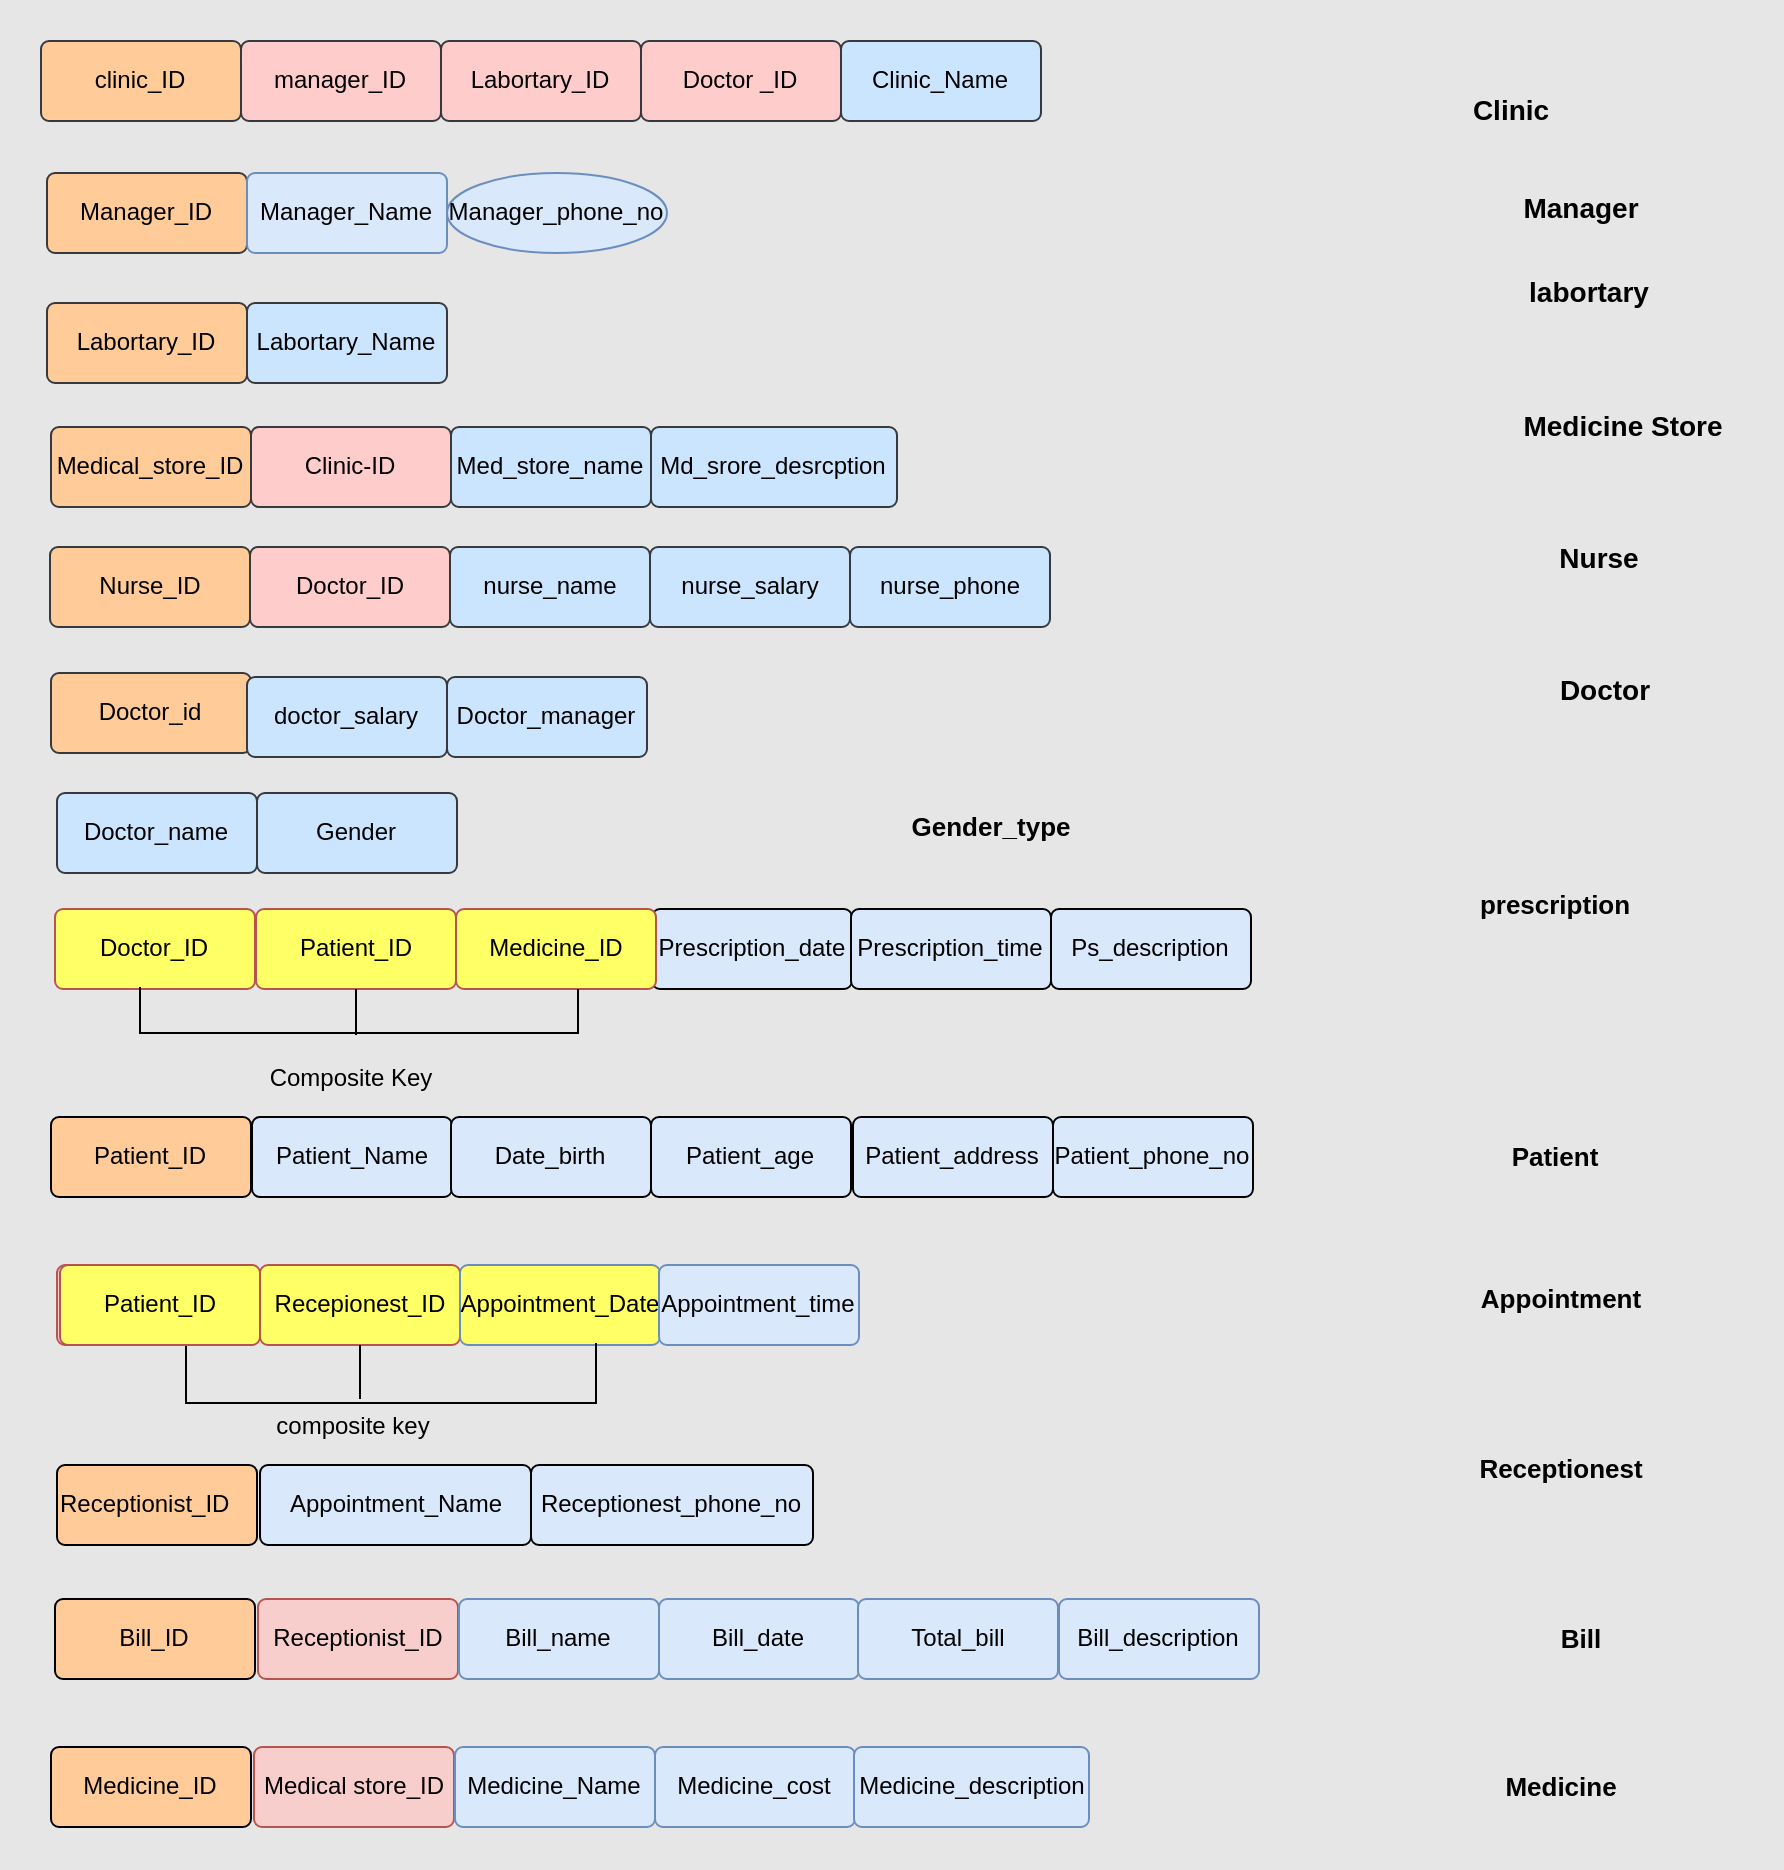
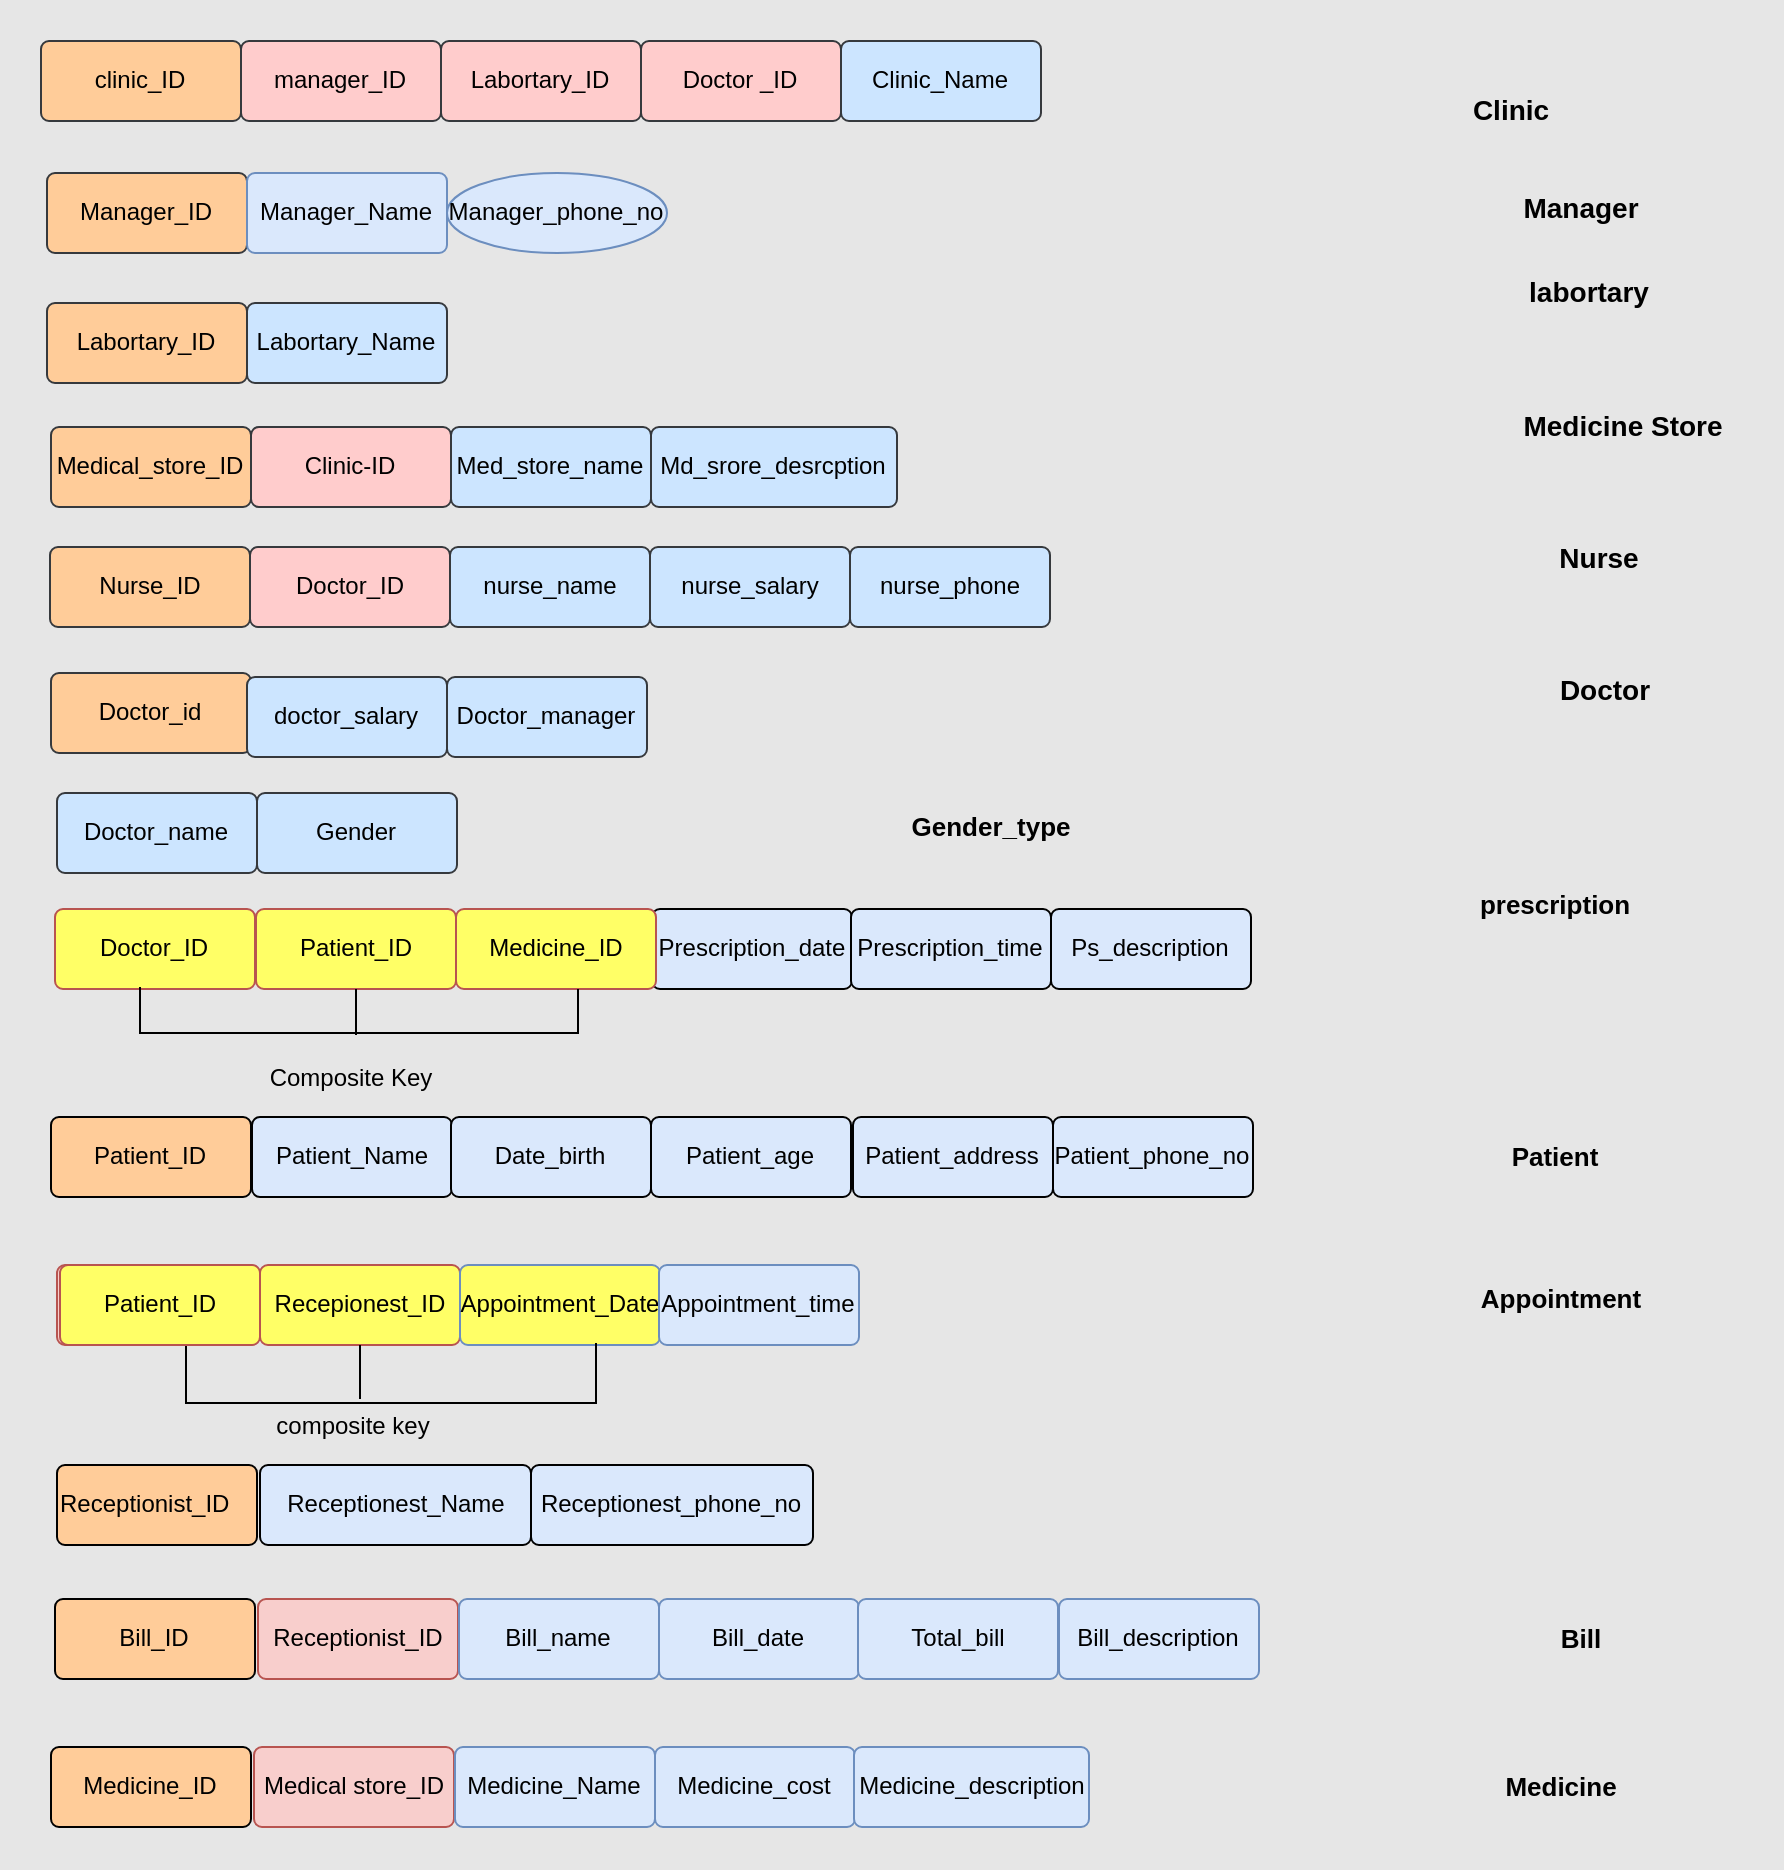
node "Receptionest": removed
node "Appointment_Name": label "Appointment_Name" -> "Receptionest_Name"
